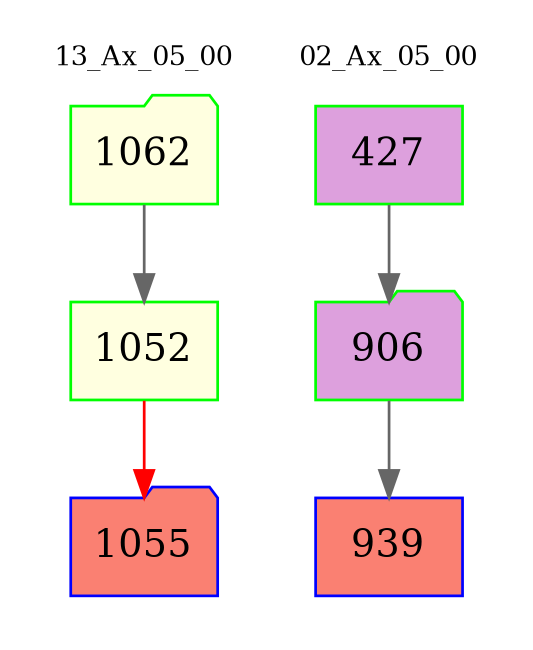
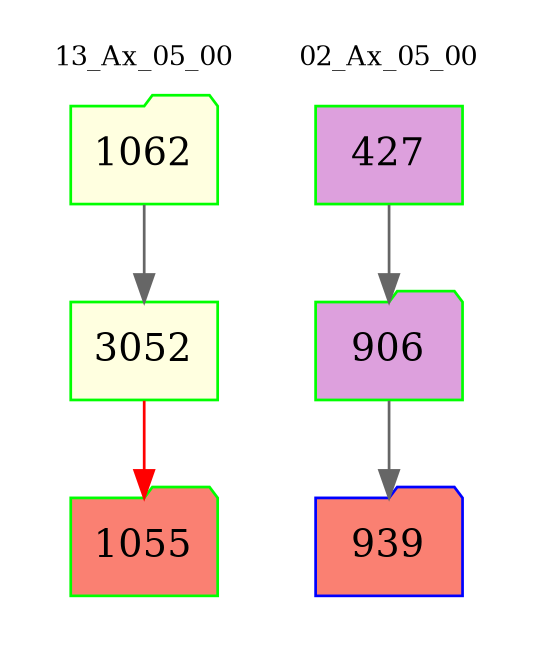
node "1052": label "1052" -> "3052"
node "1055": color blue -> green
node "939": shape box -> folder
